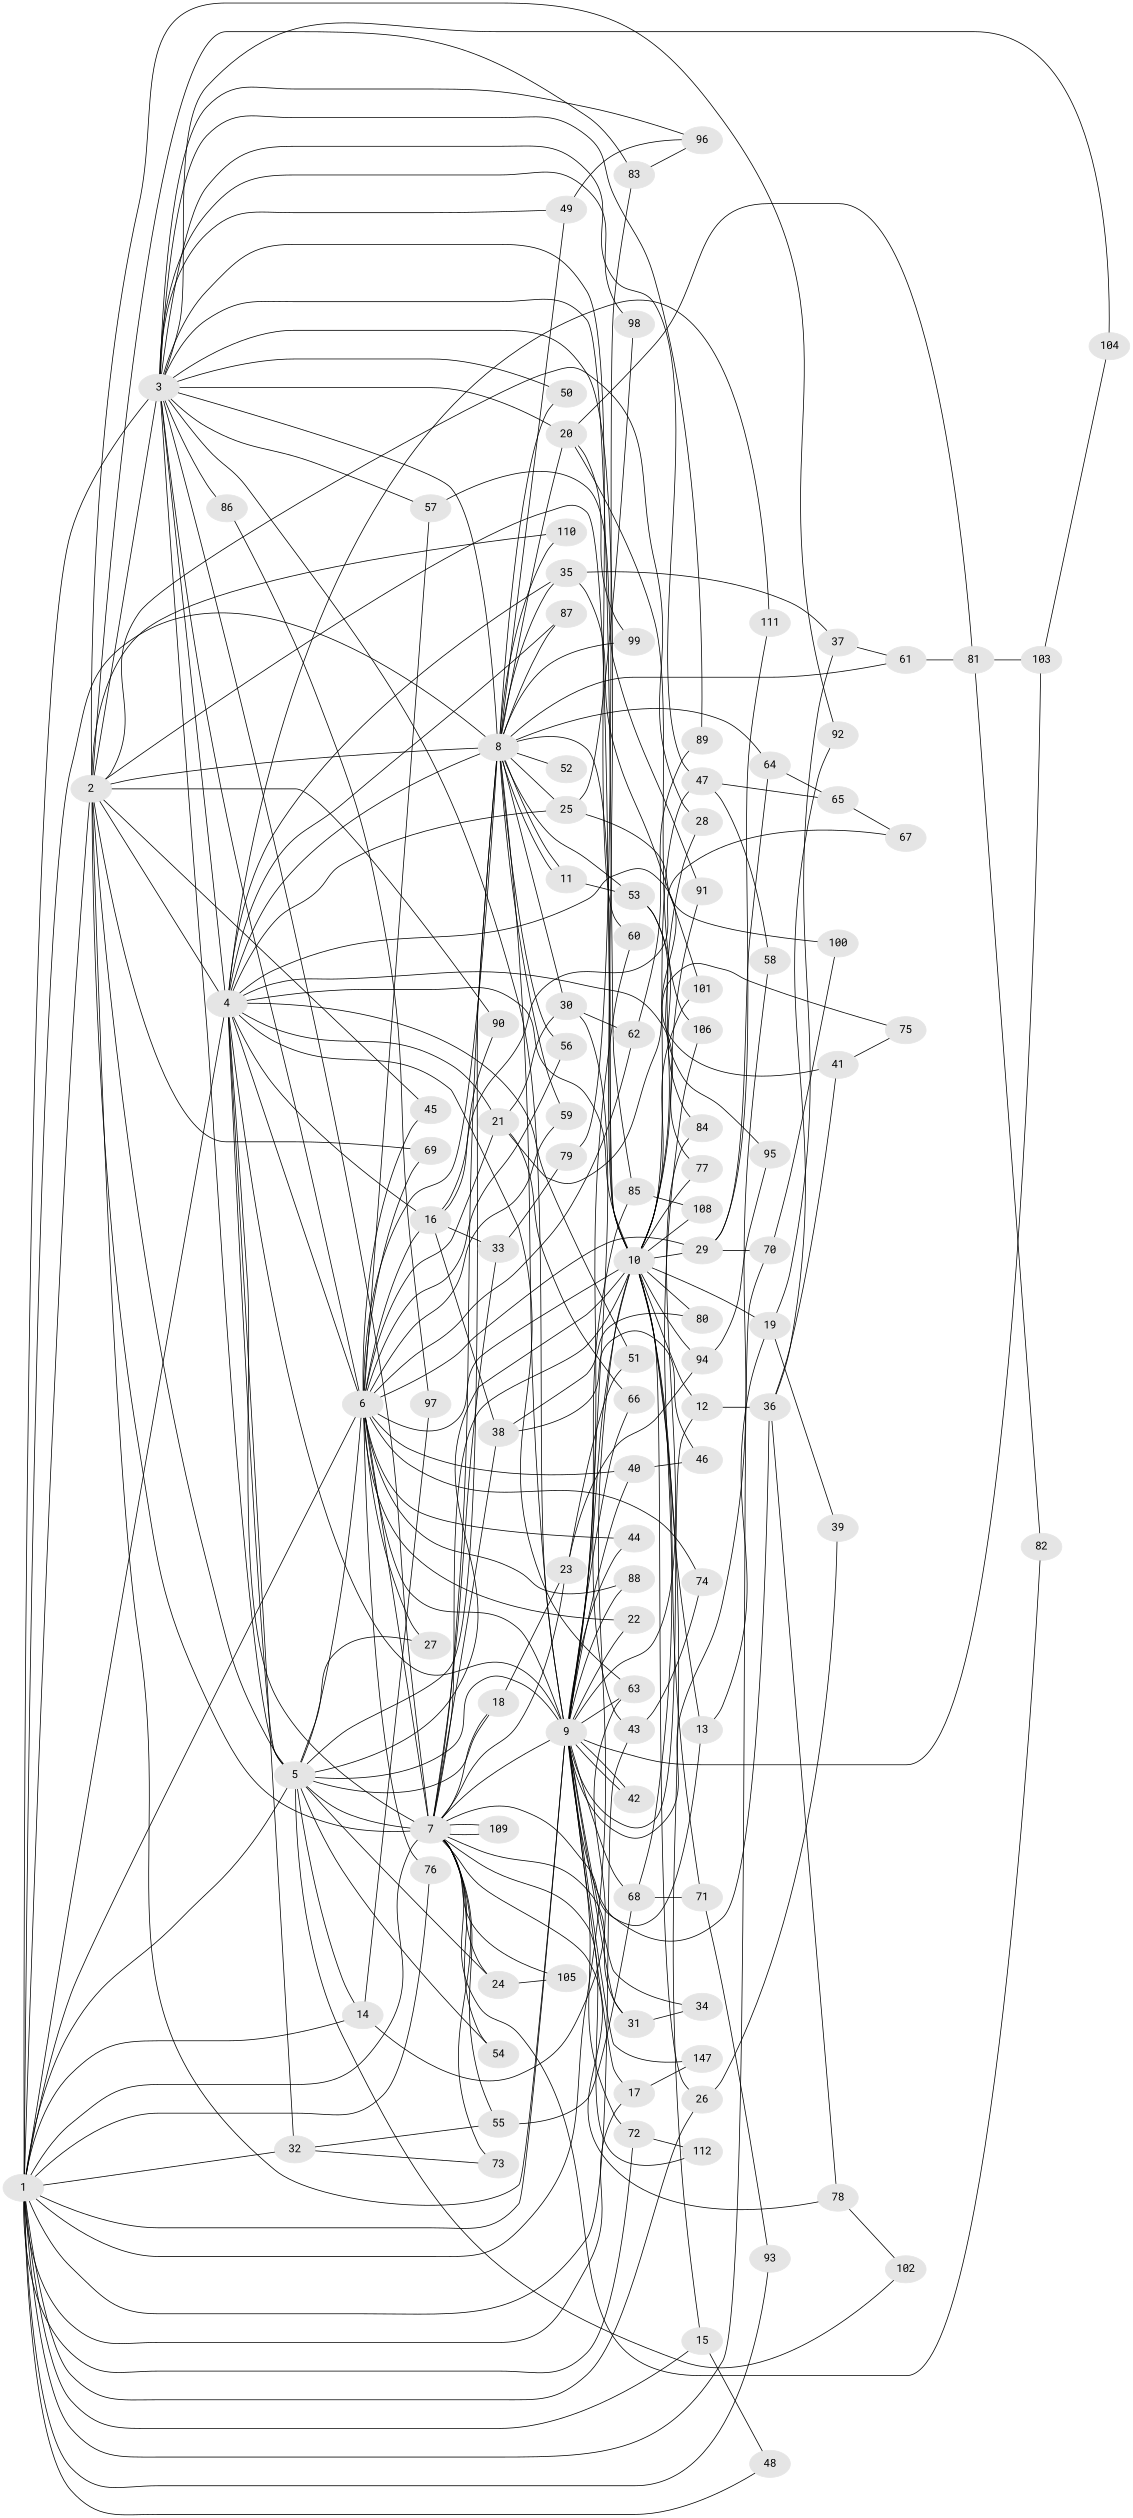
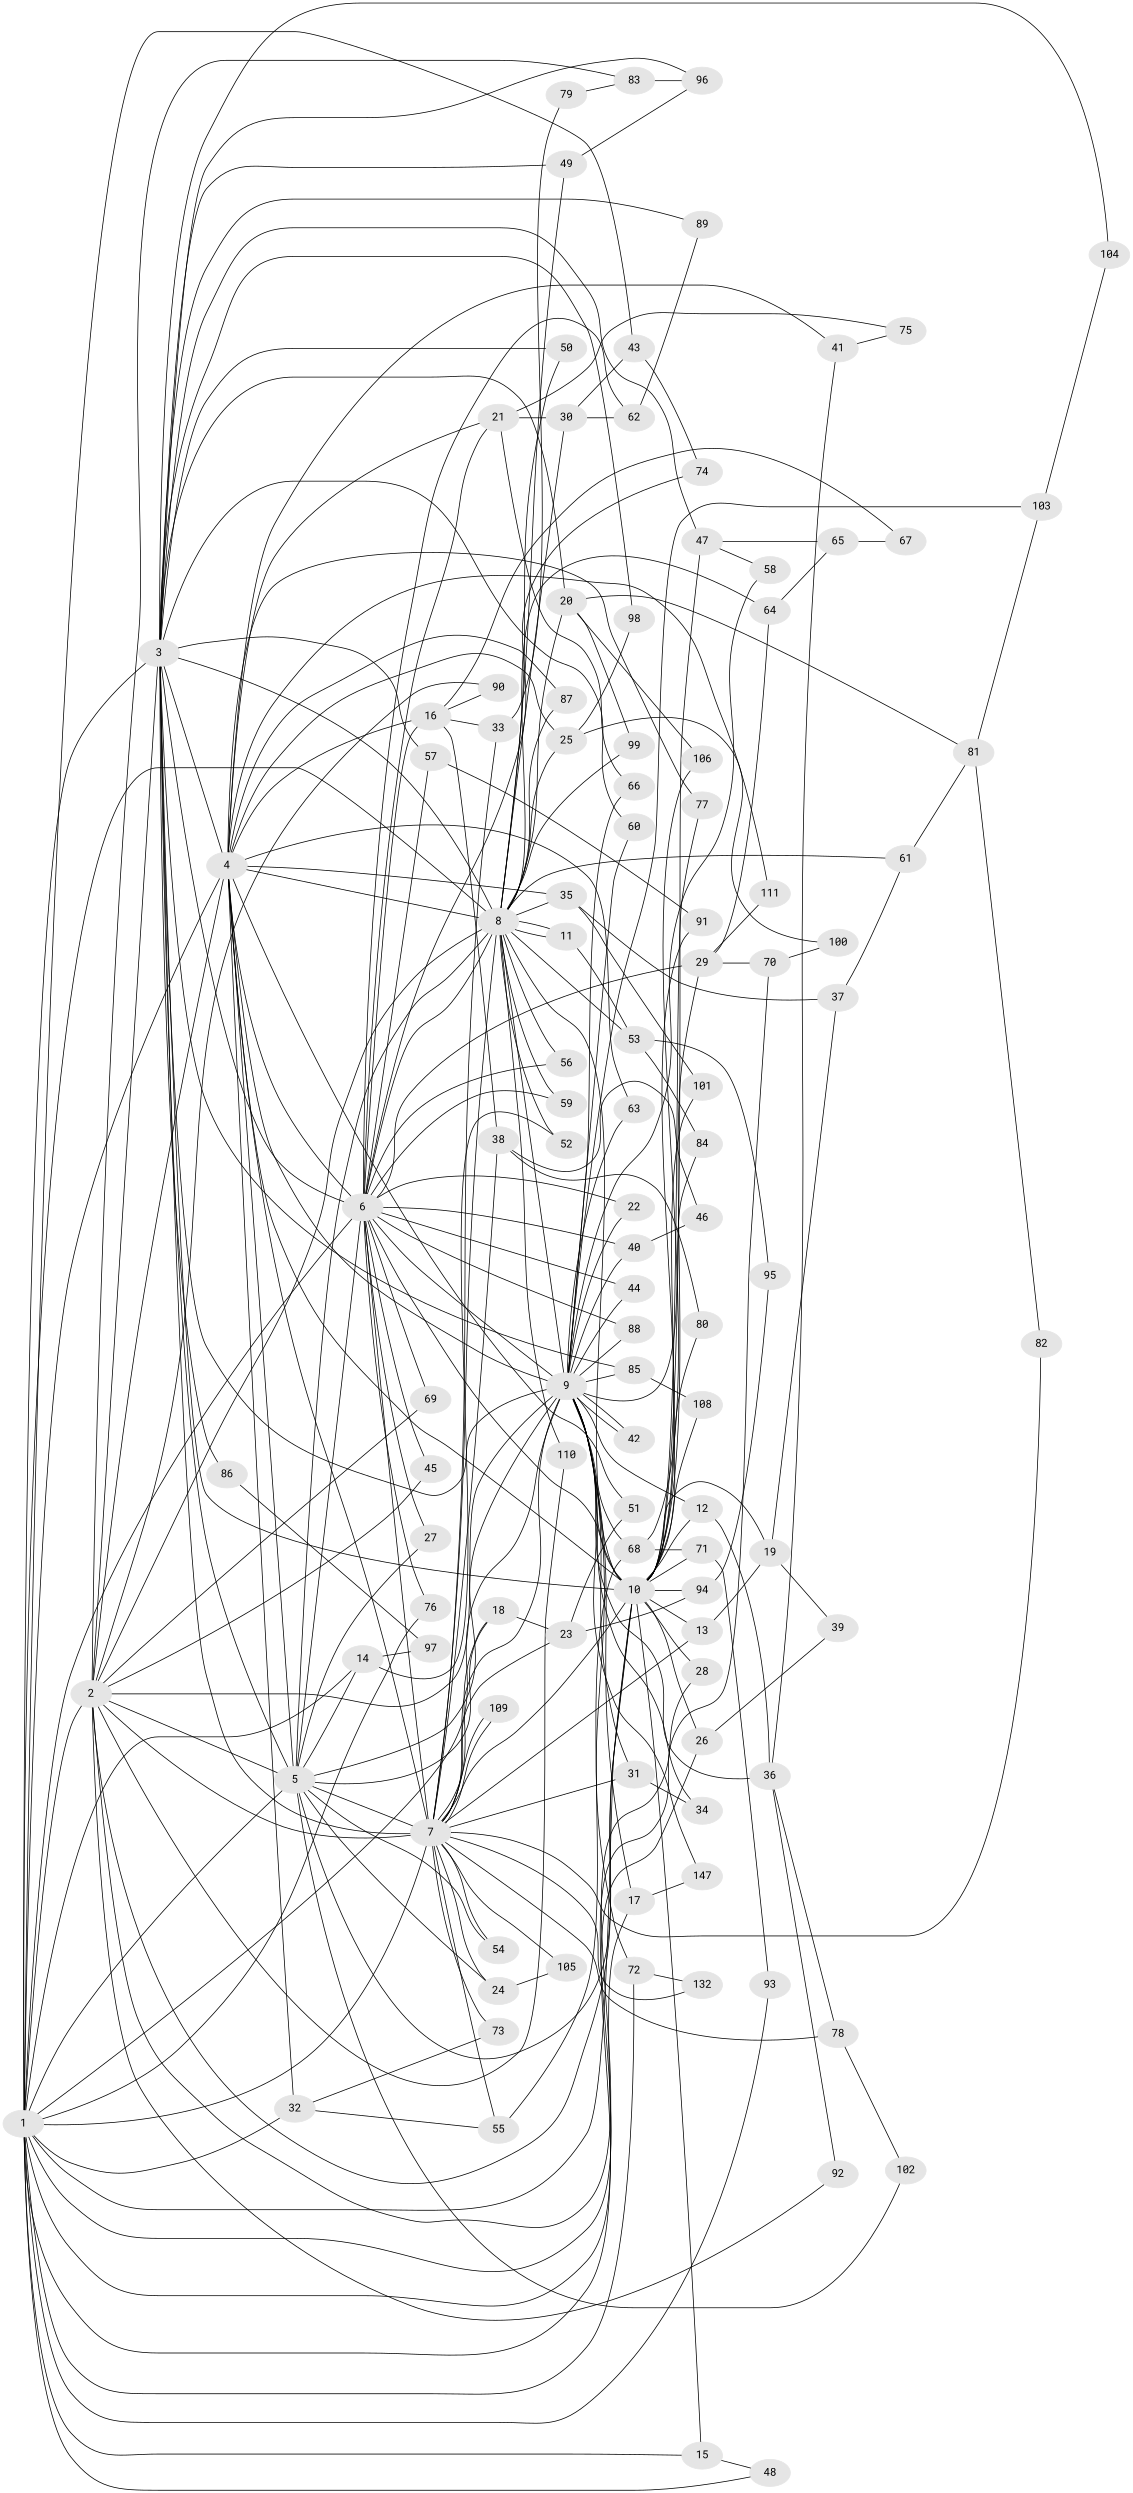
edge "63" -- "14": now "52" -- "14"
node "112": label "112" -> "132"
